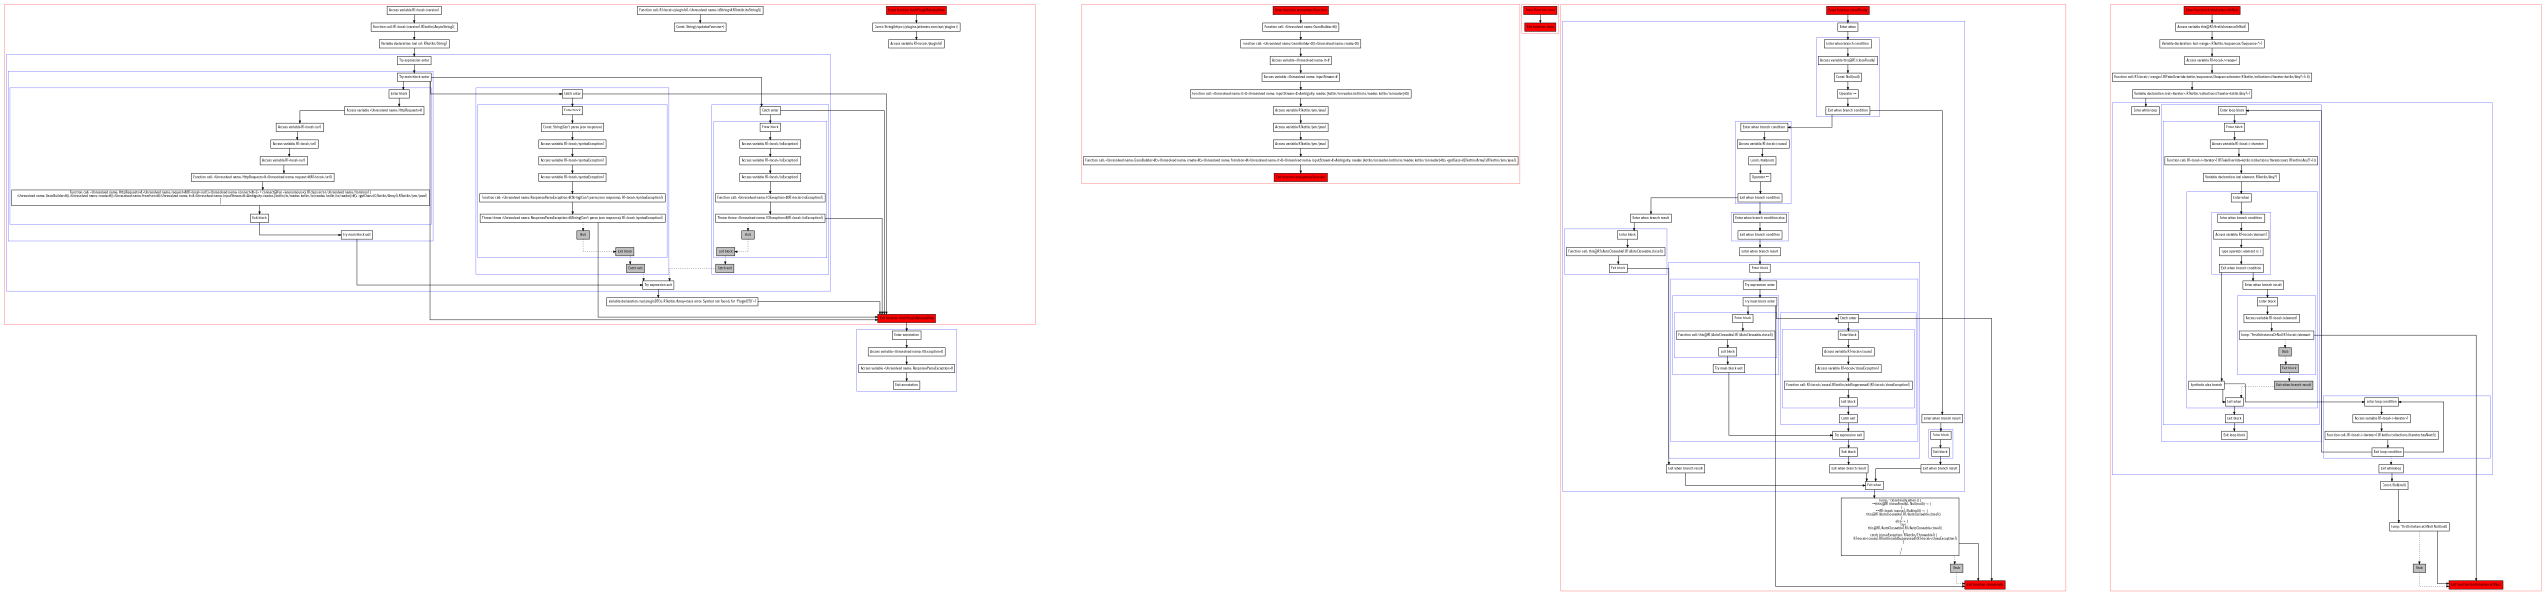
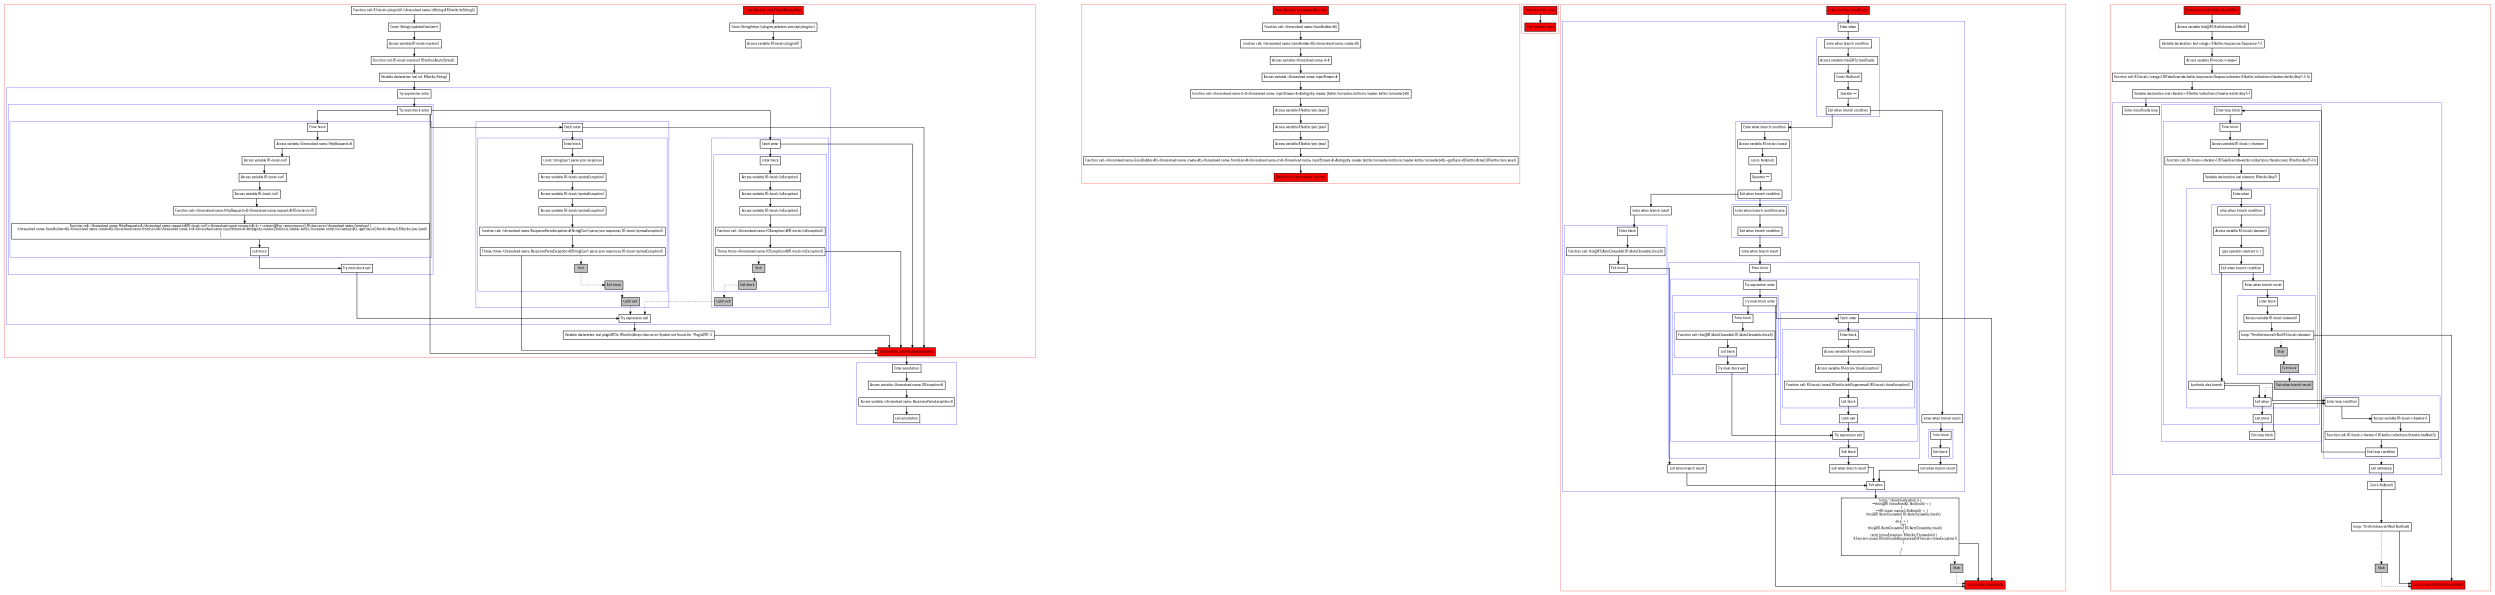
edge "Const: String(/updates?version=)" -> "Access variable R|<local>/version|": added
node "Enter while loop": label "Enter while loop" -> "Enter closeFinally loop"
edge "Exit loop condition" -> "Enter loop condition": now "Exit loop block" -> "Enter loop condition"
